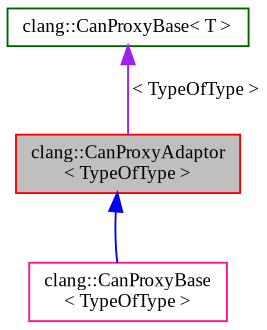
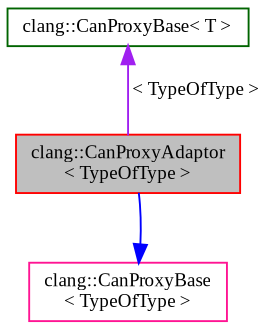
edge "clang::CanProxyBase < TypeOfType >" -> "clang::CanProxyAdaptor < TypeOfType >": reversed
